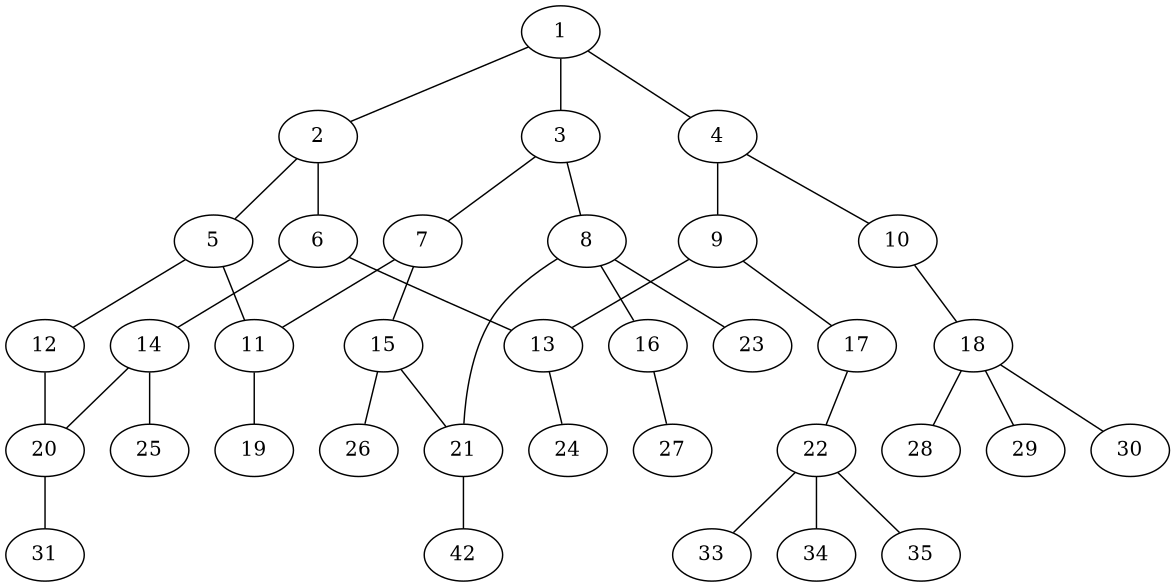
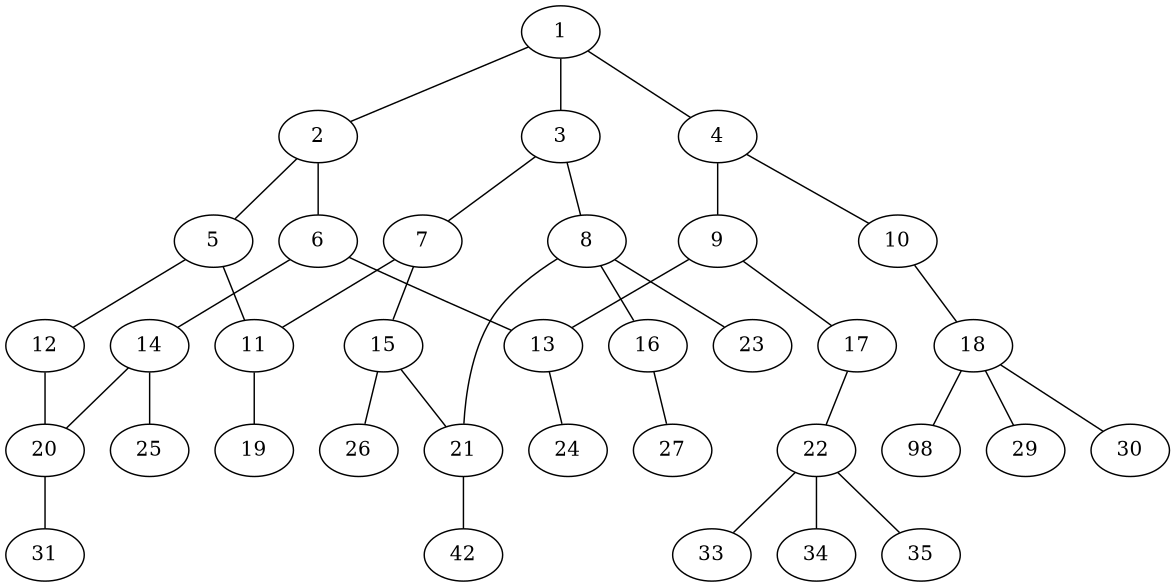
node "28": label "28" -> "98"
